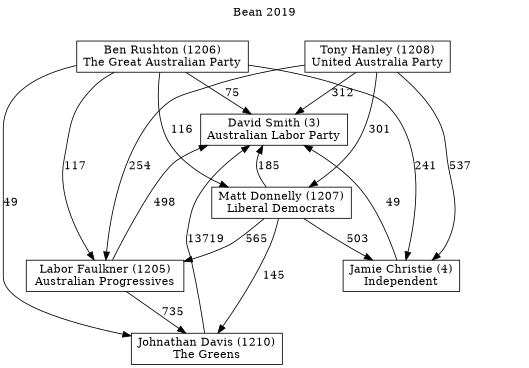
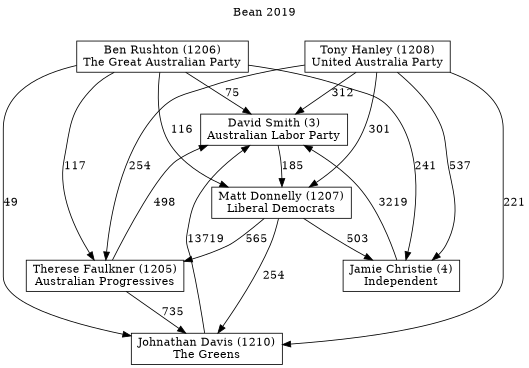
edge "Matt Donnelly (1207) Liberal Democrats" -> "David Smith (3) Australian Labor Party": reversed
edge "Jamie Christie (4) Independent" -> "David Smith (3) Australian Labor Party": label "49" -> "3219"
node "Labor Faulkner (1205) Australian Progressives": label "Labor Faulkner (1205) Australian Progressives" -> "Therese Faulkner (1205) Australian Progressives"
edge "Matt Donnelly (1207) Liberal Democrats" -> "Johnathan Davis (1210) The Greens": label "145" -> "254"
edge "Tony Hanley (1208) United Australia Party" -> "Johnathan Davis (1210) The Greens": added, label "221"
